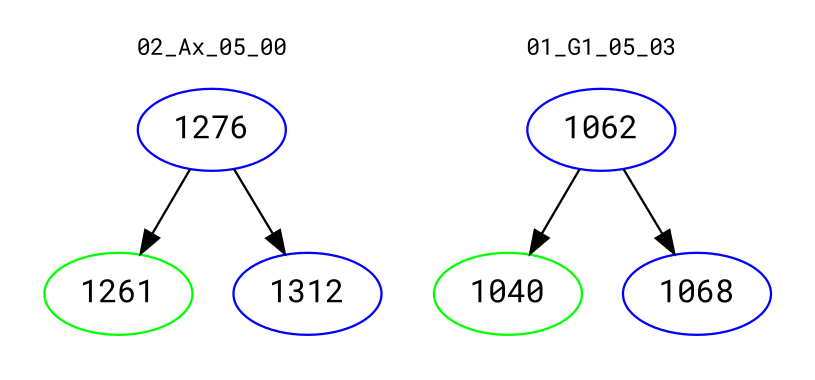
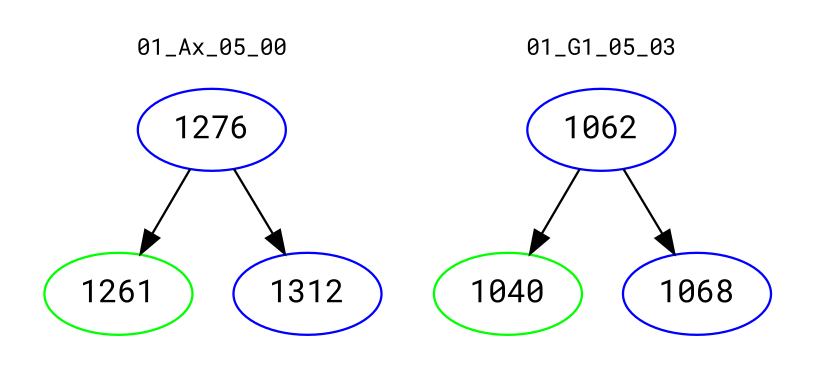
cluster "02_Ax_05_00": label "02_Ax_05_00" -> "01_Ax_05_00"
